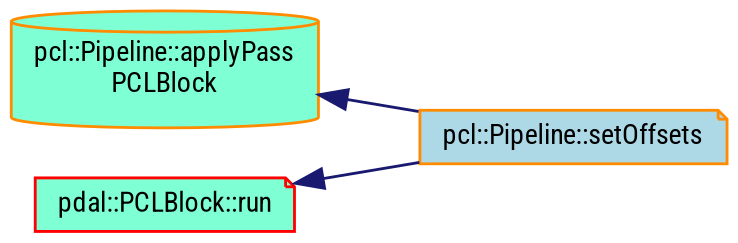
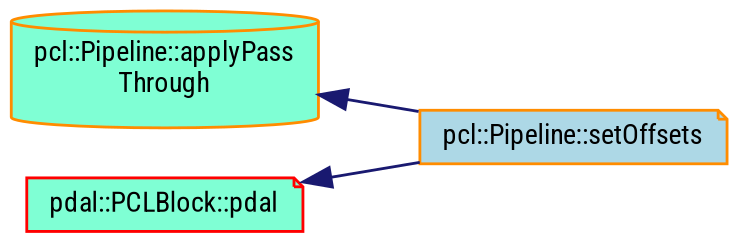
node "pcl::Pipeline::applyPass PCLBlock": label "pcl::Pipeline::applyPass PCLBlock" -> "pcl::Pipeline::applyPass Through"
node "pdal::PCLBlock::run": label "pdal::PCLBlock::run" -> "pdal::PCLBlock::pdal"
